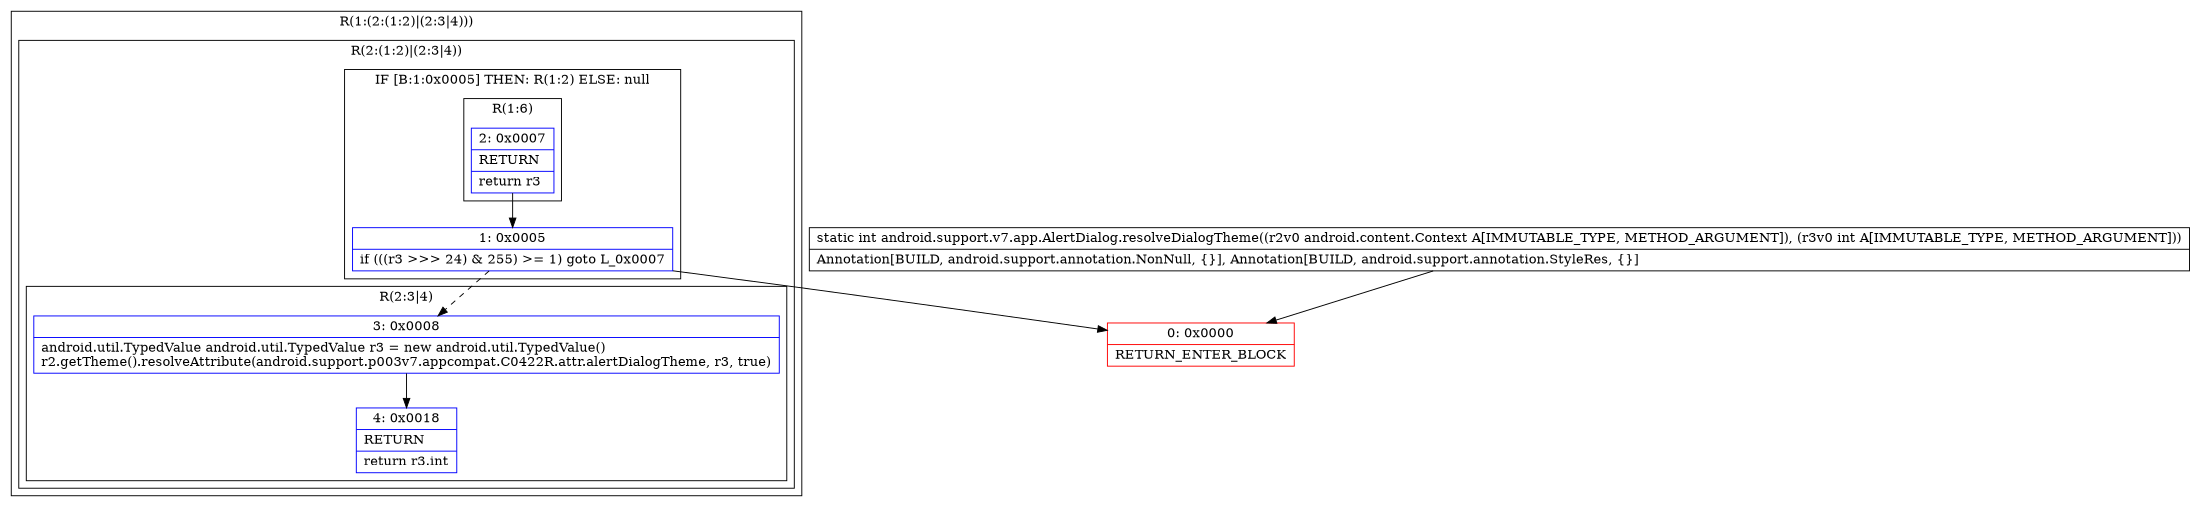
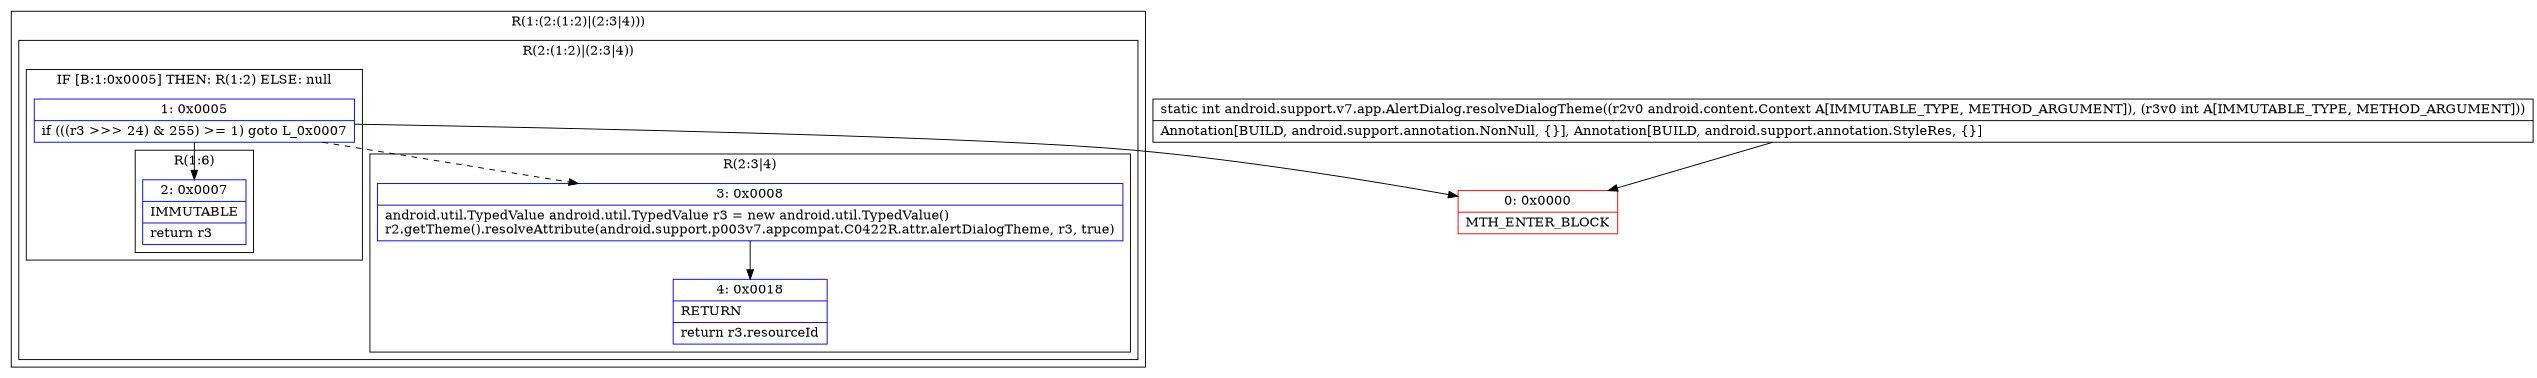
node "2: 0x0007": text "RETURN" -> "IMMUTABLE"
edge "2: 0x0007" -> "1: 0x0005": reversed
node "0: 0x0000": text "RETURN_ENTER_BLOCK" -> "MTH_ENTER_BLOCK"
node "4: 0x0018": text "return r3.int" -> "return r3.resourceId"
